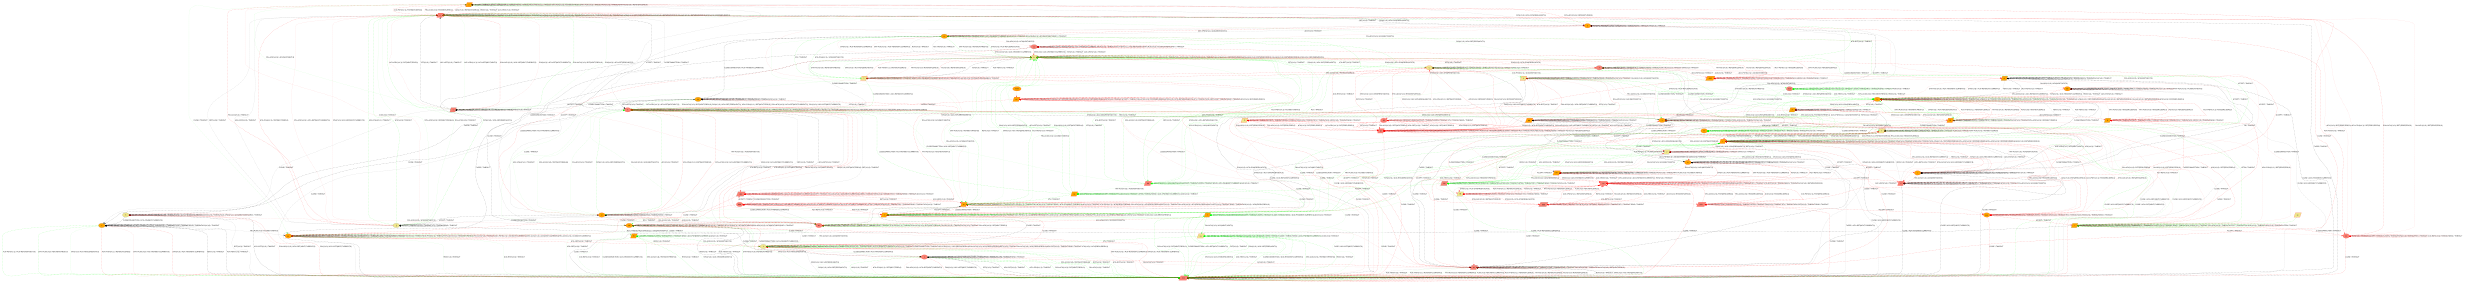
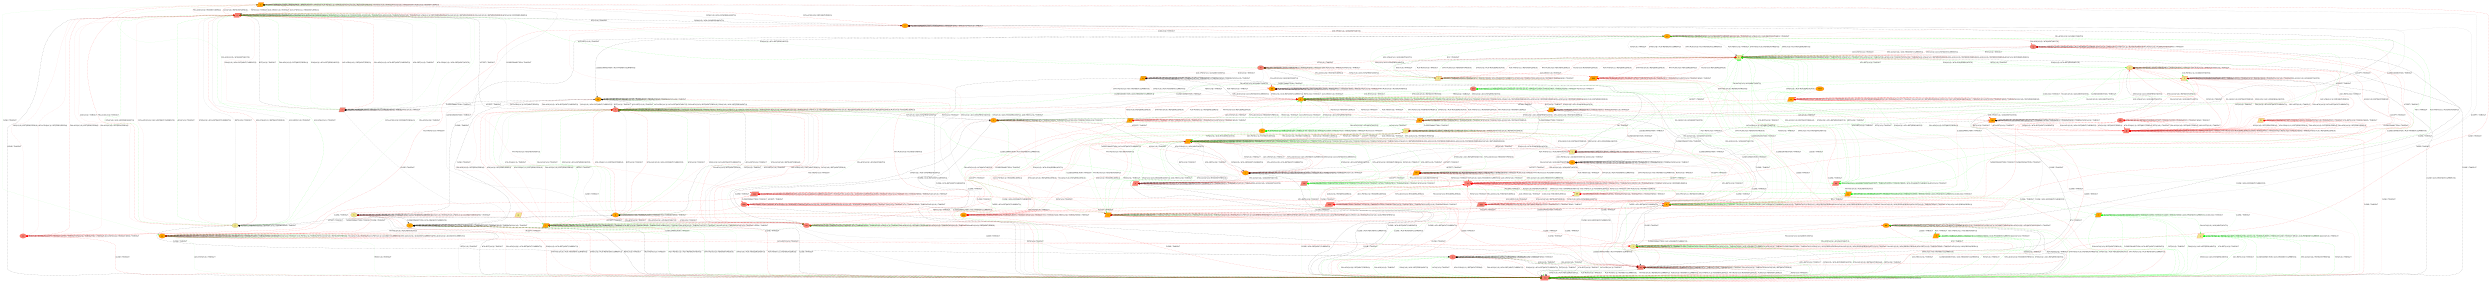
edge "dd" -> "rr": removed, label "ACK+PSH(V,V,1) / ACK(NEXT,NEXT,0)"
